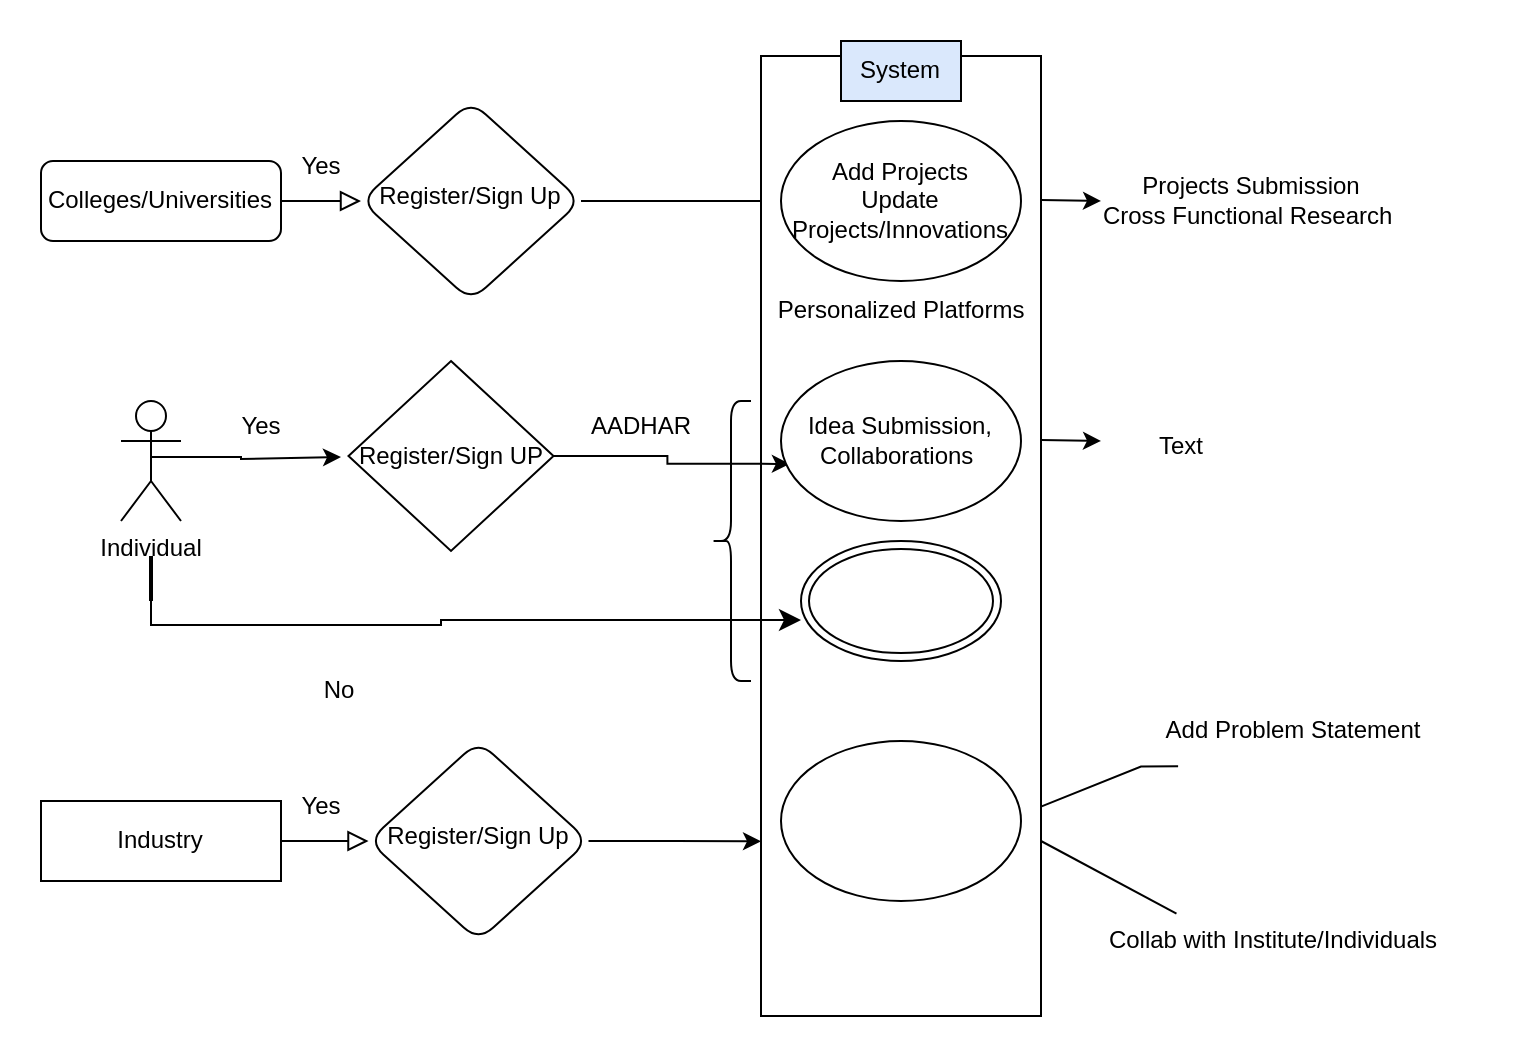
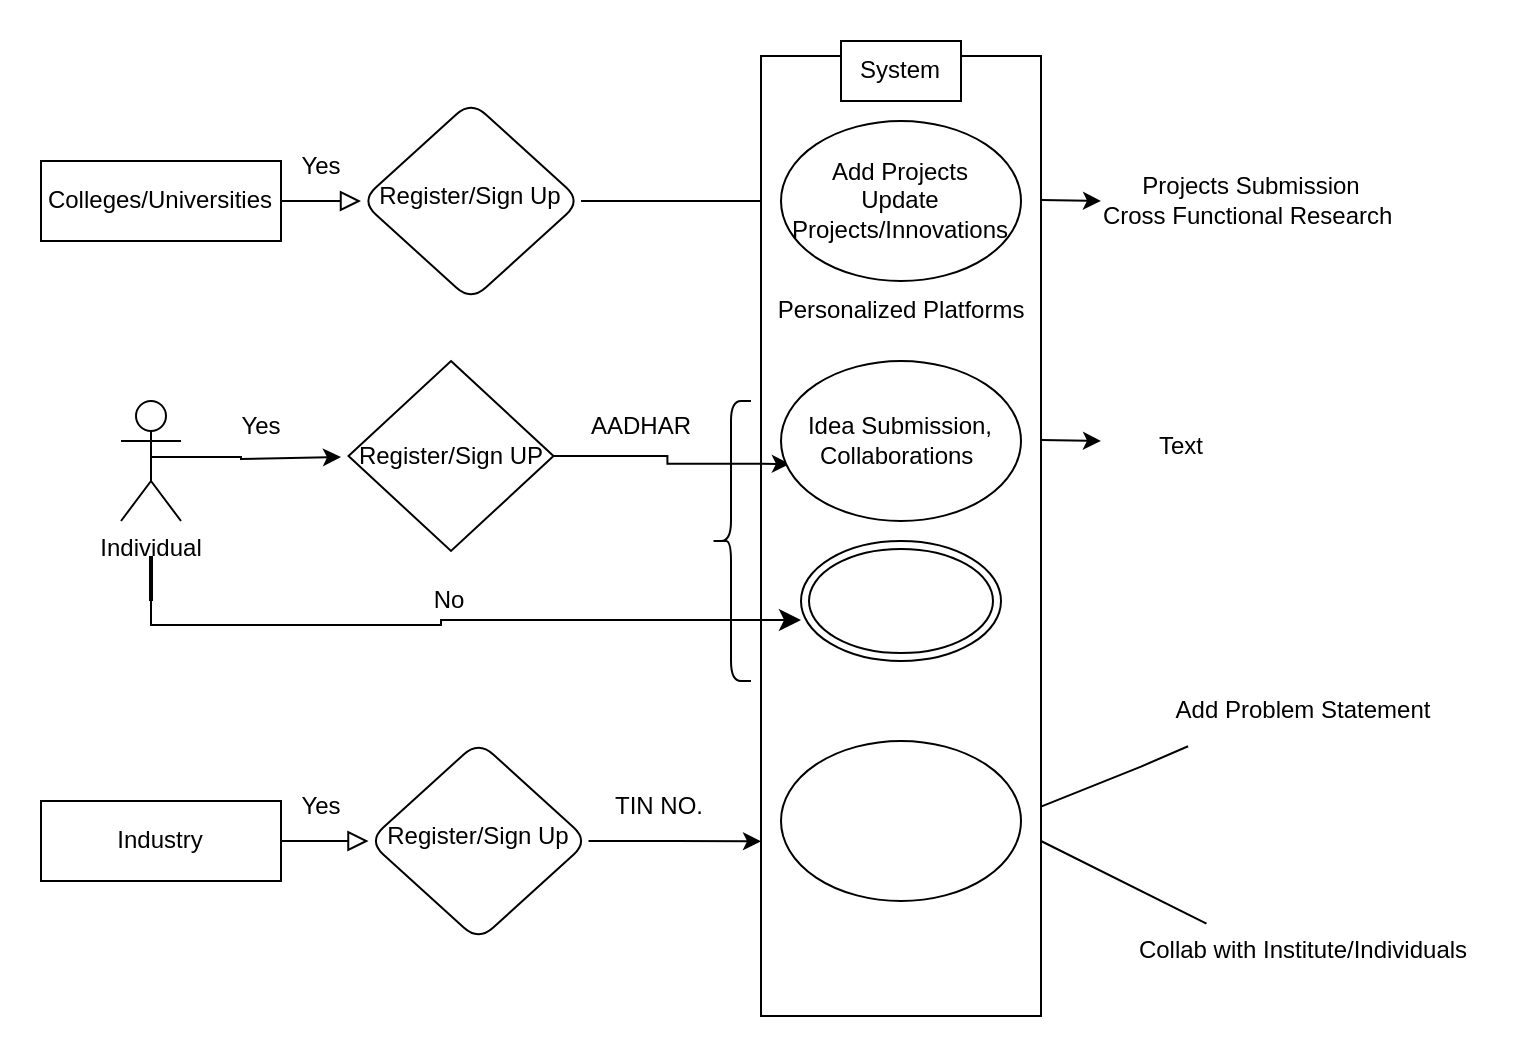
node "System": fillcolor #dae8fc -> #ffffff
node "Colleges/Universities": shape rounded rectangle -> rectangle
node "No": moved (339, 691) -> (449, 601)
node "Add Problem Statement": moved (1293, 731) -> (1303, 711)
node "TIN NO.": added
node "Collab with Institute/Individuals": moved (1273, 941) -> (1303, 951)
